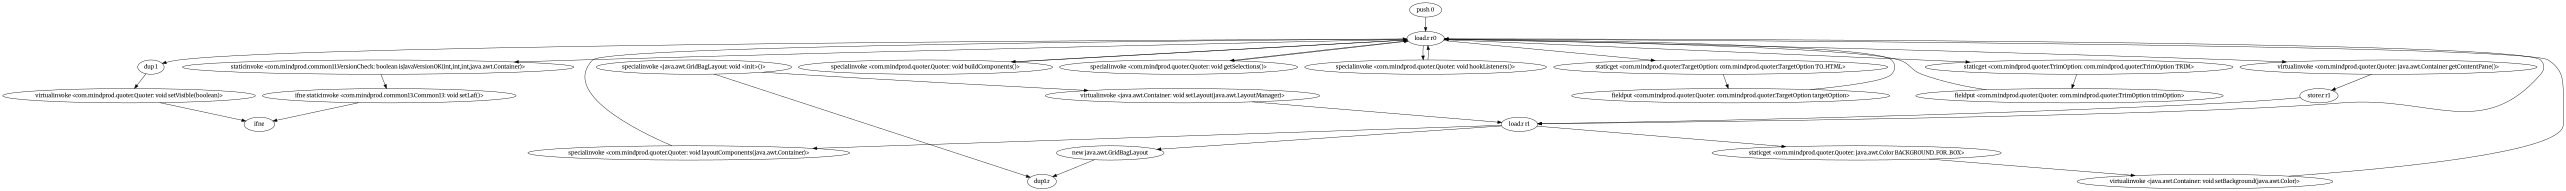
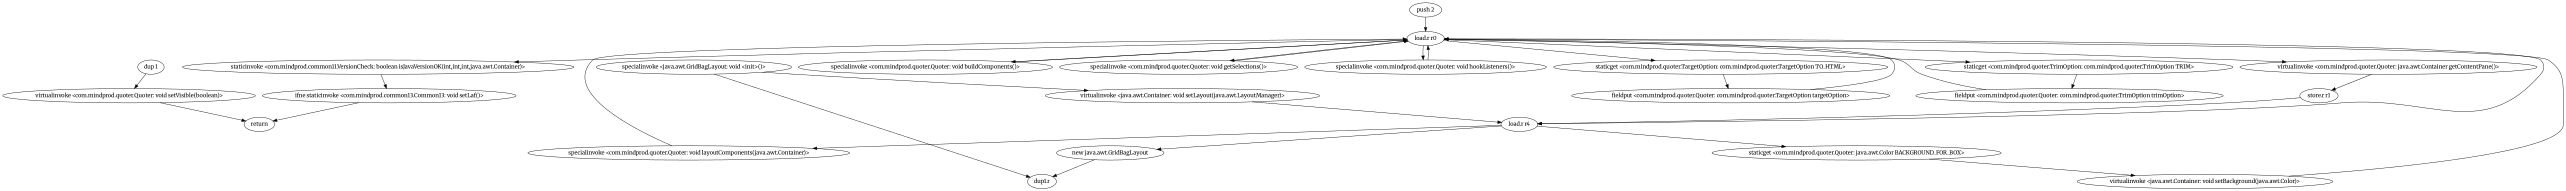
node "push 0": label "push 0" -> "push 2"
edge "load.r r0" -> "dup 1": removed
node "ifne": label "ifne" -> "return"
node "load.r r1": label "load.r r1" -> "load.r r4"
